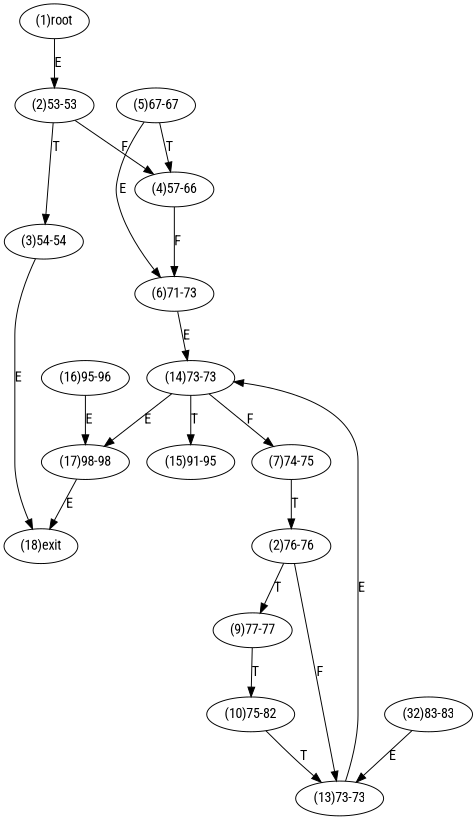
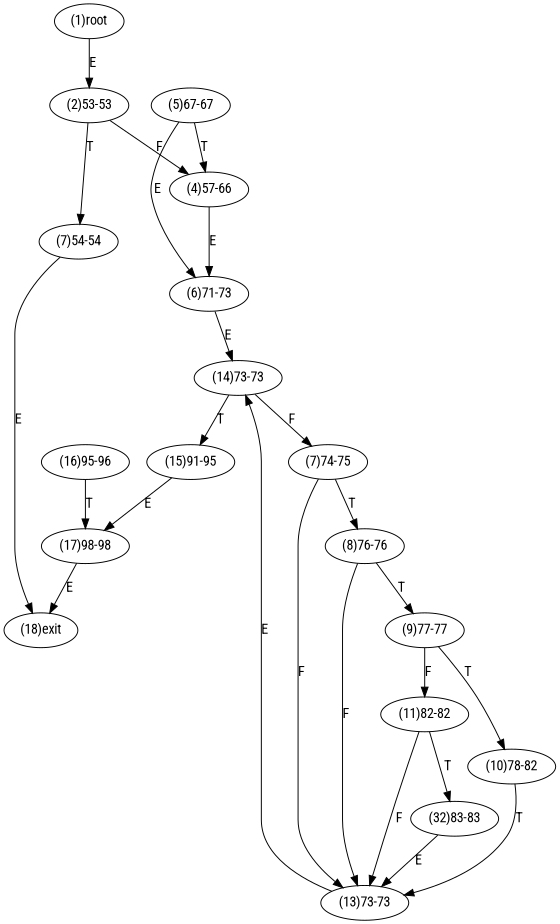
node "(3)54-54": label "(3)54-54" -> "(7)54-54"
edge "(4)57-66" -> "(6)71-73": label "F" -> "E"
edge "(14)73-73" -> "(17)98-98": now "(15)91-95" -> "(17)98-98"
edge "(16)95-96" -> "(17)98-98": label "E" -> "T"
node "(2)76-76": label "(2)76-76" -> "(8)76-76"
edge "(7)74-75" -> "(13)73-73": added, label "F"
node "(10)75-82": label "(10)75-82" -> "(10)78-82"
node "(11)82-82": added
